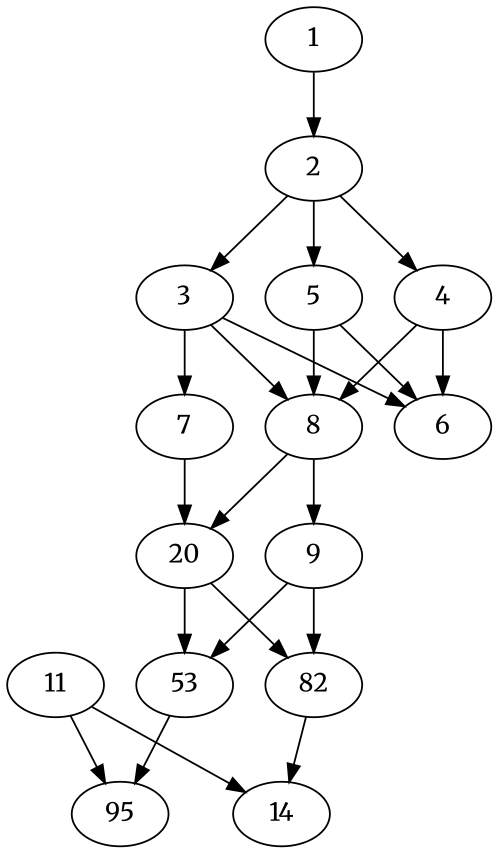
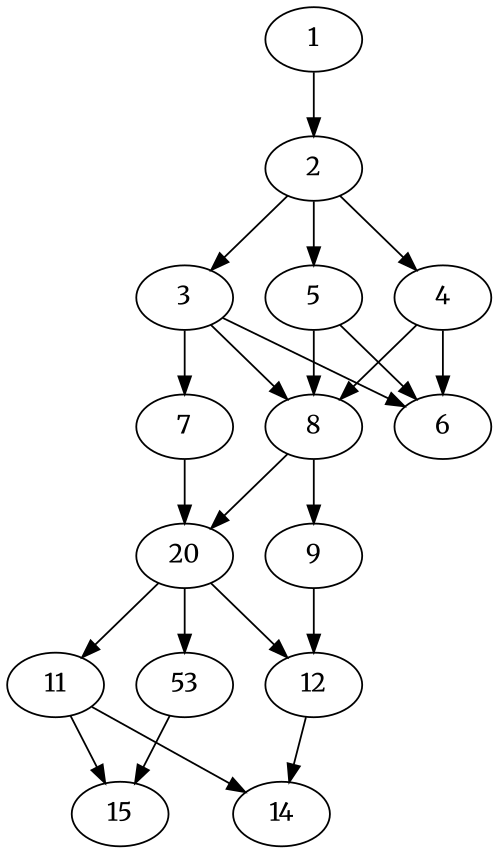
edge "9" -> "53": removed
edge "20" -> "11": added
node "82": label "82" -> "12"
node "95": label "95" -> "15"
